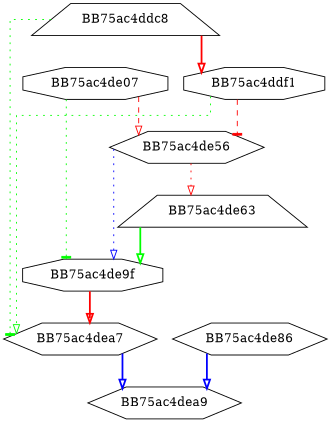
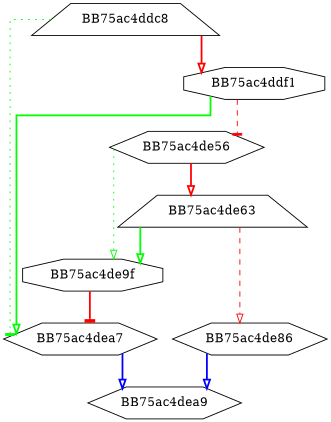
node "BB75ac4de07": removed
edge "BB75ac4ddf1" -> "BB75ac4dea7": style dotted -> bold
edge "BB75ac4de56" -> "BB75ac4de63": style dotted -> bold
edge "BB75ac4de56" -> "BB75ac4de9f": color blue -> green
edge "BB75ac4de63" -> "BB75ac4de86": added
edge "BB75ac4de9f" -> "BB75ac4dea7": arrowhead onormal -> tee
